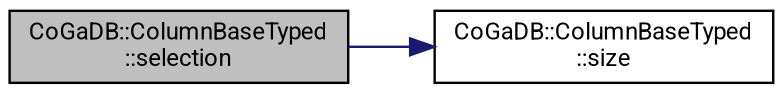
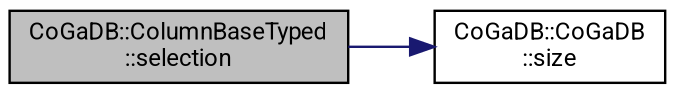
node "CoGaDB::ColumnBaseTyped ::size": label "CoGaDB::ColumnBaseTyped ::size" -> "CoGaDB::CoGaDB ::size"
